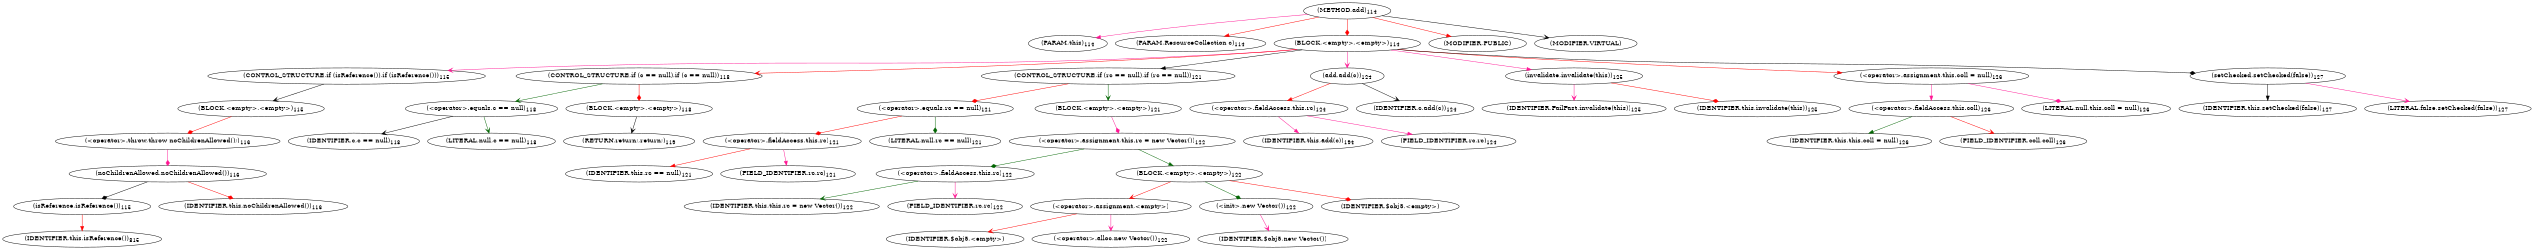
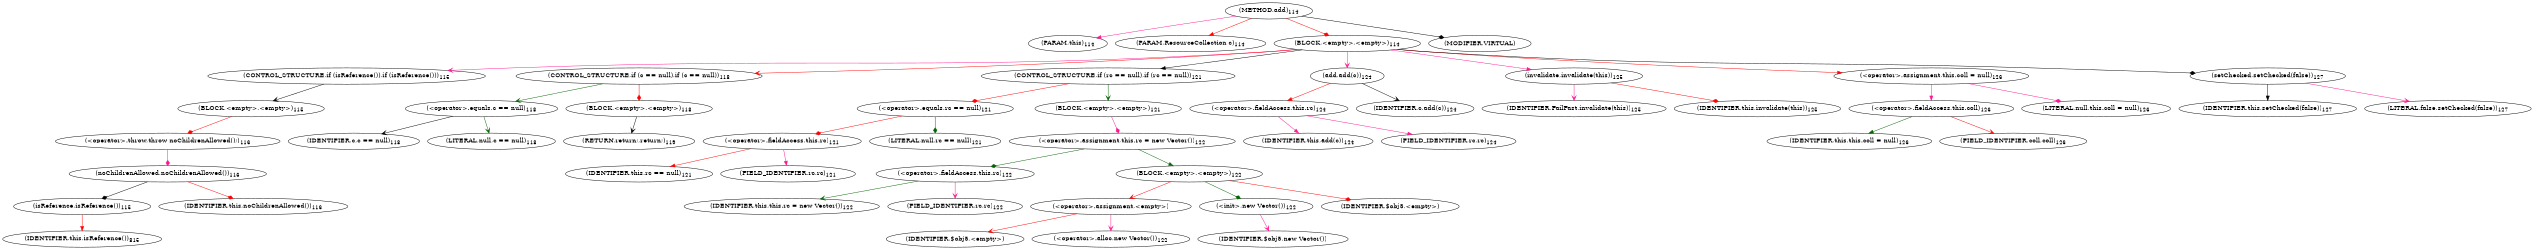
edge "(METHOD,add)" -> "(MODIFIER,VIRTUAL)": arrowhead vee -> diamond
node "(MODIFIER,PUBLIC)": removed
node "(IDENTIFIER,this,add(c))": text "194" -> "124"
